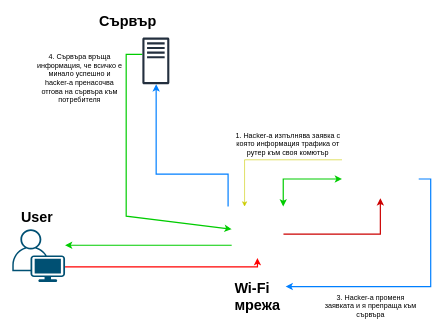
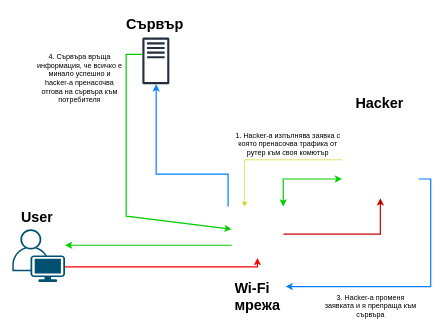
node "Сървър": moved (129, 21) -> (156, 24)
node "Hacker": added
node "1. Hacker-а изпълнява заявка с която информация трафика от рутер към своя комютър": label "1. Hacker-а изпълнява заявка с която информация трафика от рутер към своя комютър" -> "1. Hacker-а изпълнява заявка с която пренасочва трафика от рутер към своя комютър"
